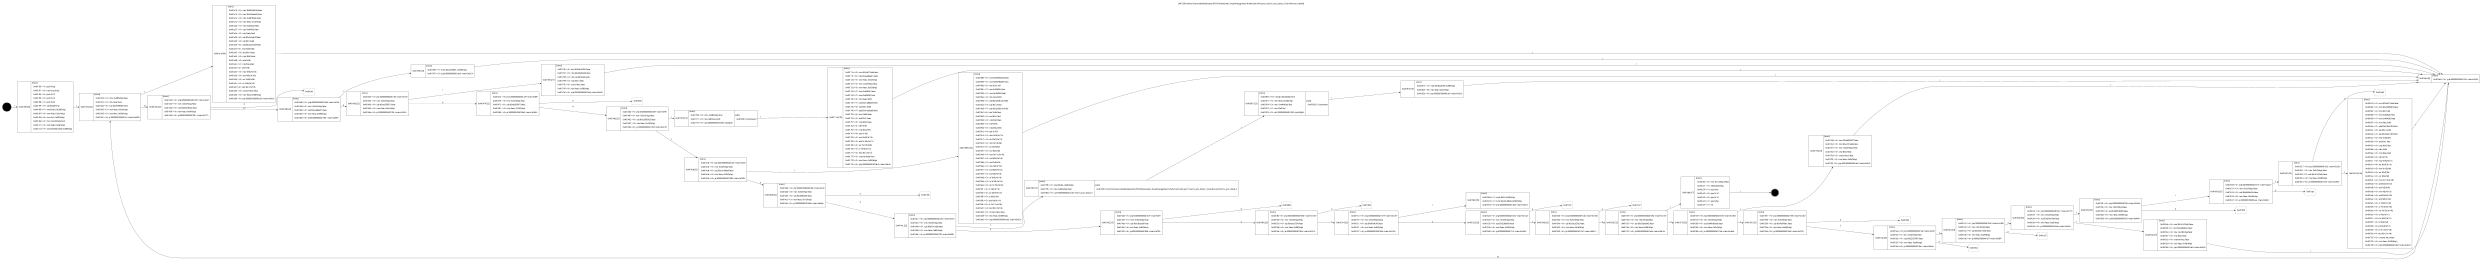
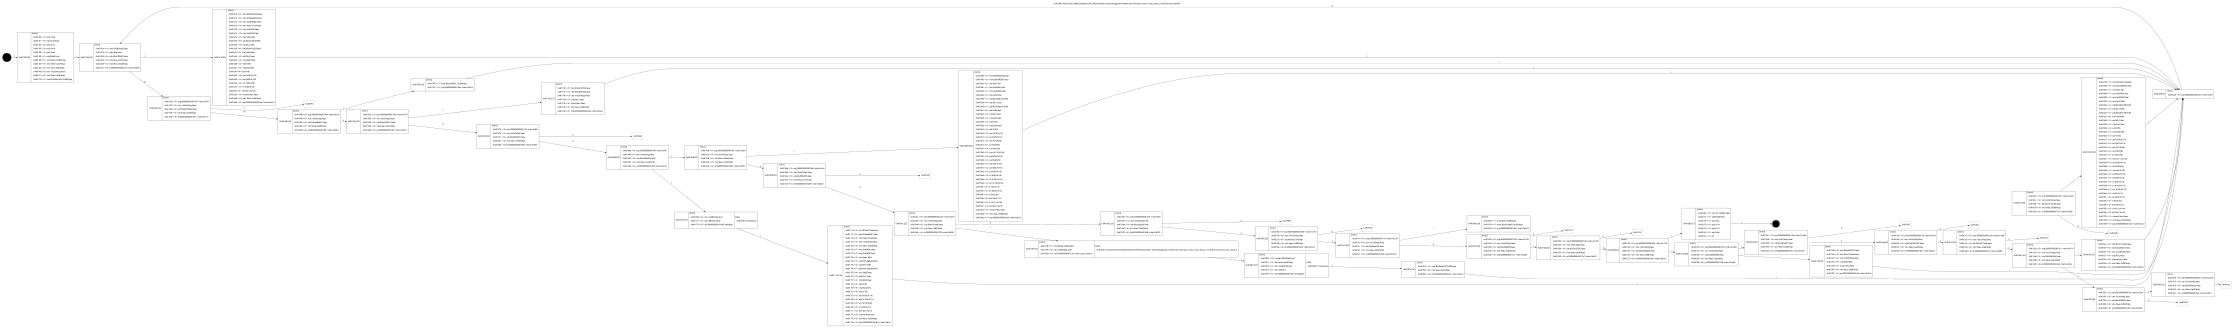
edge "0x40160e [25]" -> "0x401627 [25]": removed, label "1"
